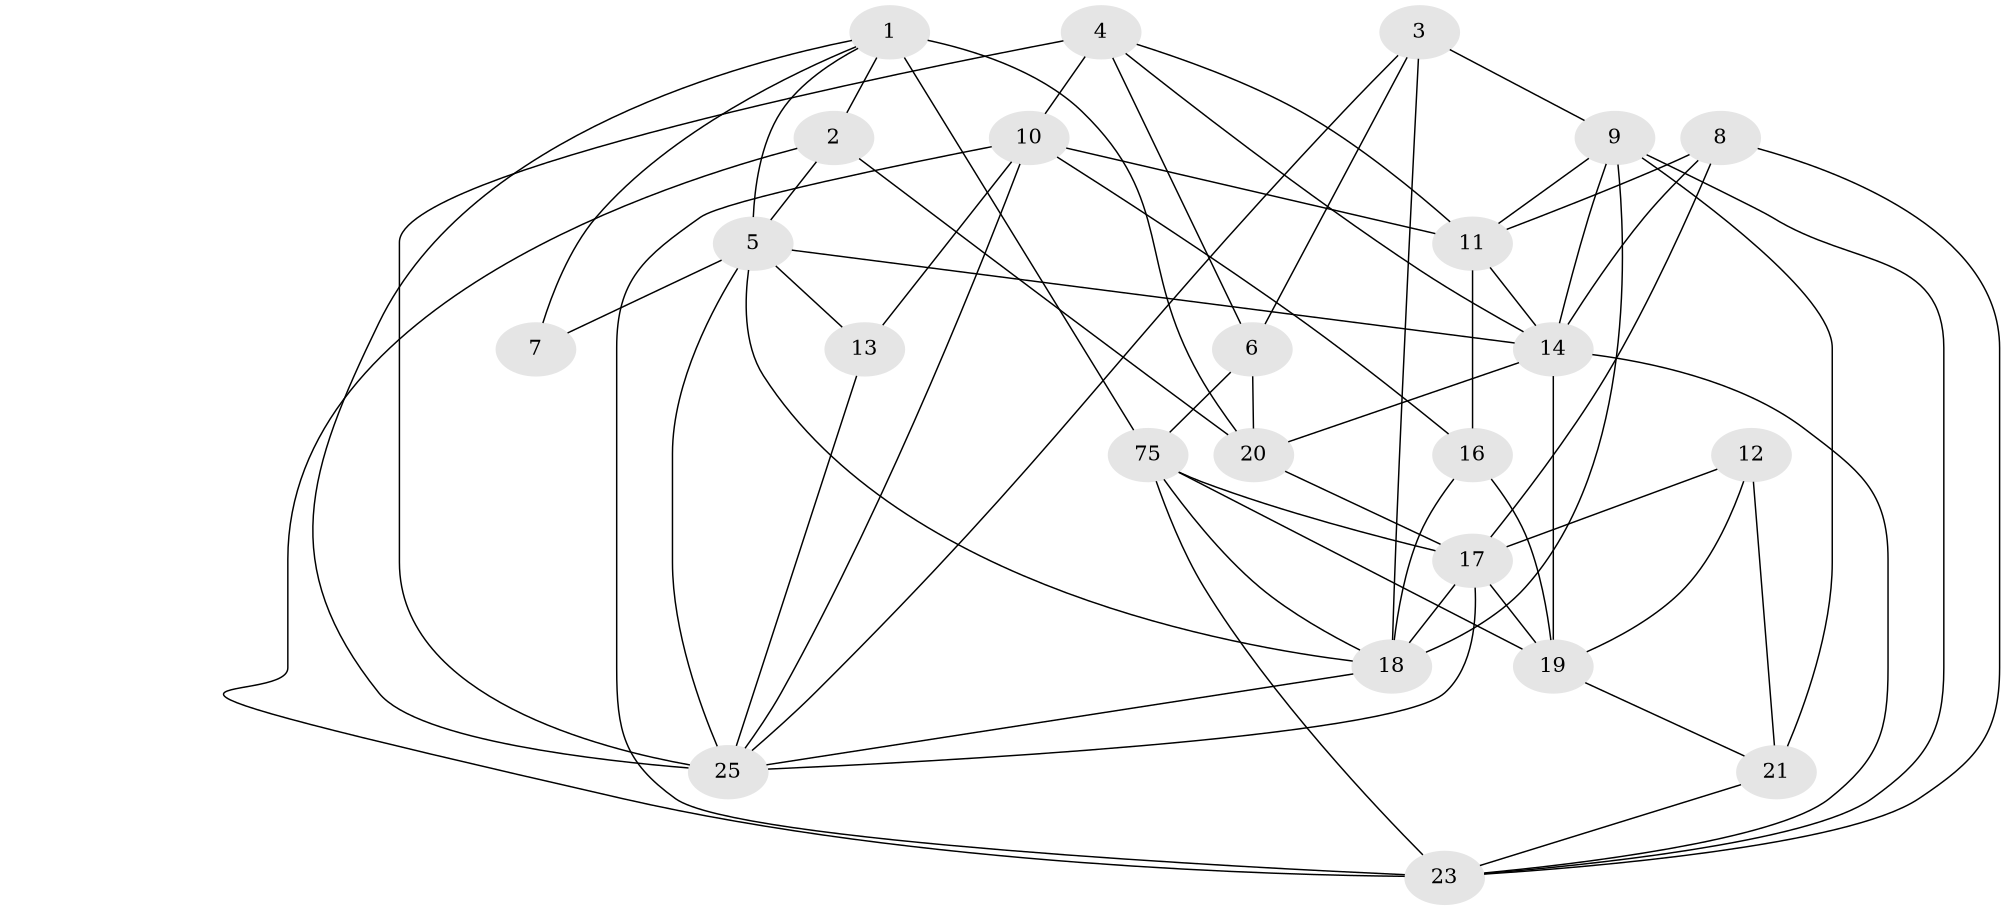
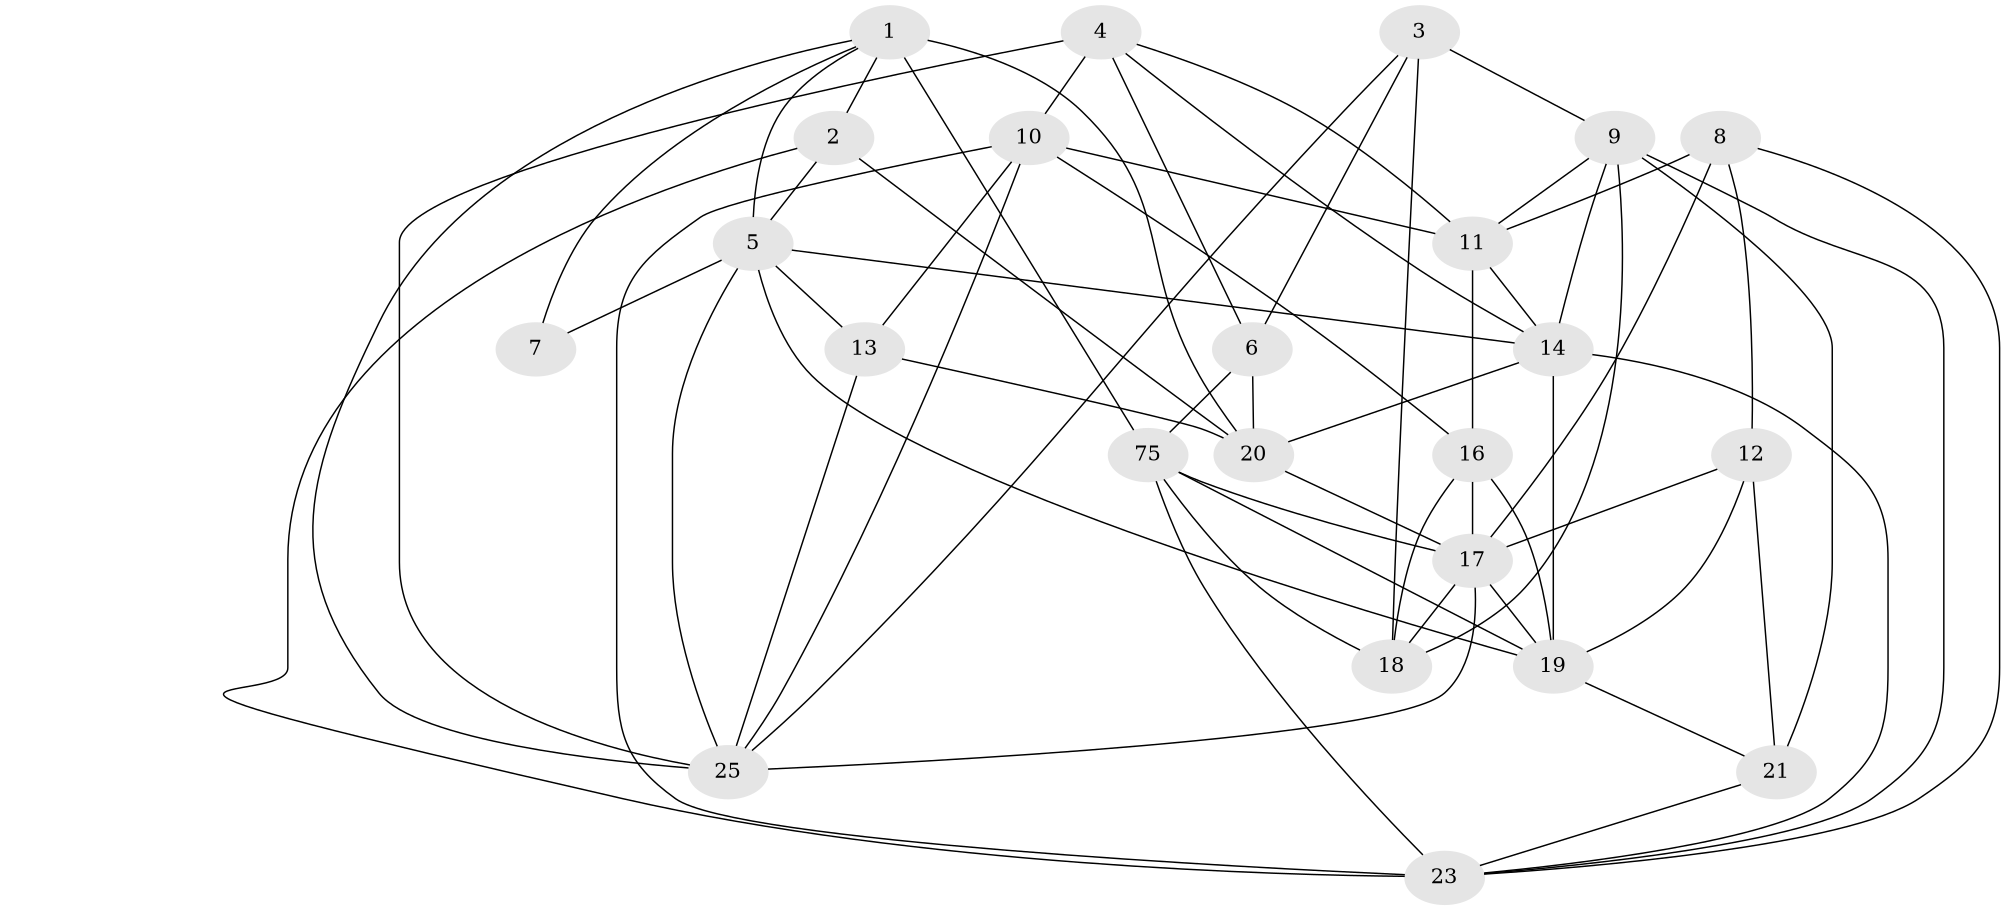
edge "8" -- "14": now "8" -- "12"
edge "13" -- "20": added
edge "16" -- "17": added
edge "5" -- "18": now "5" -- "19"
edge "18" -- "25": removed
